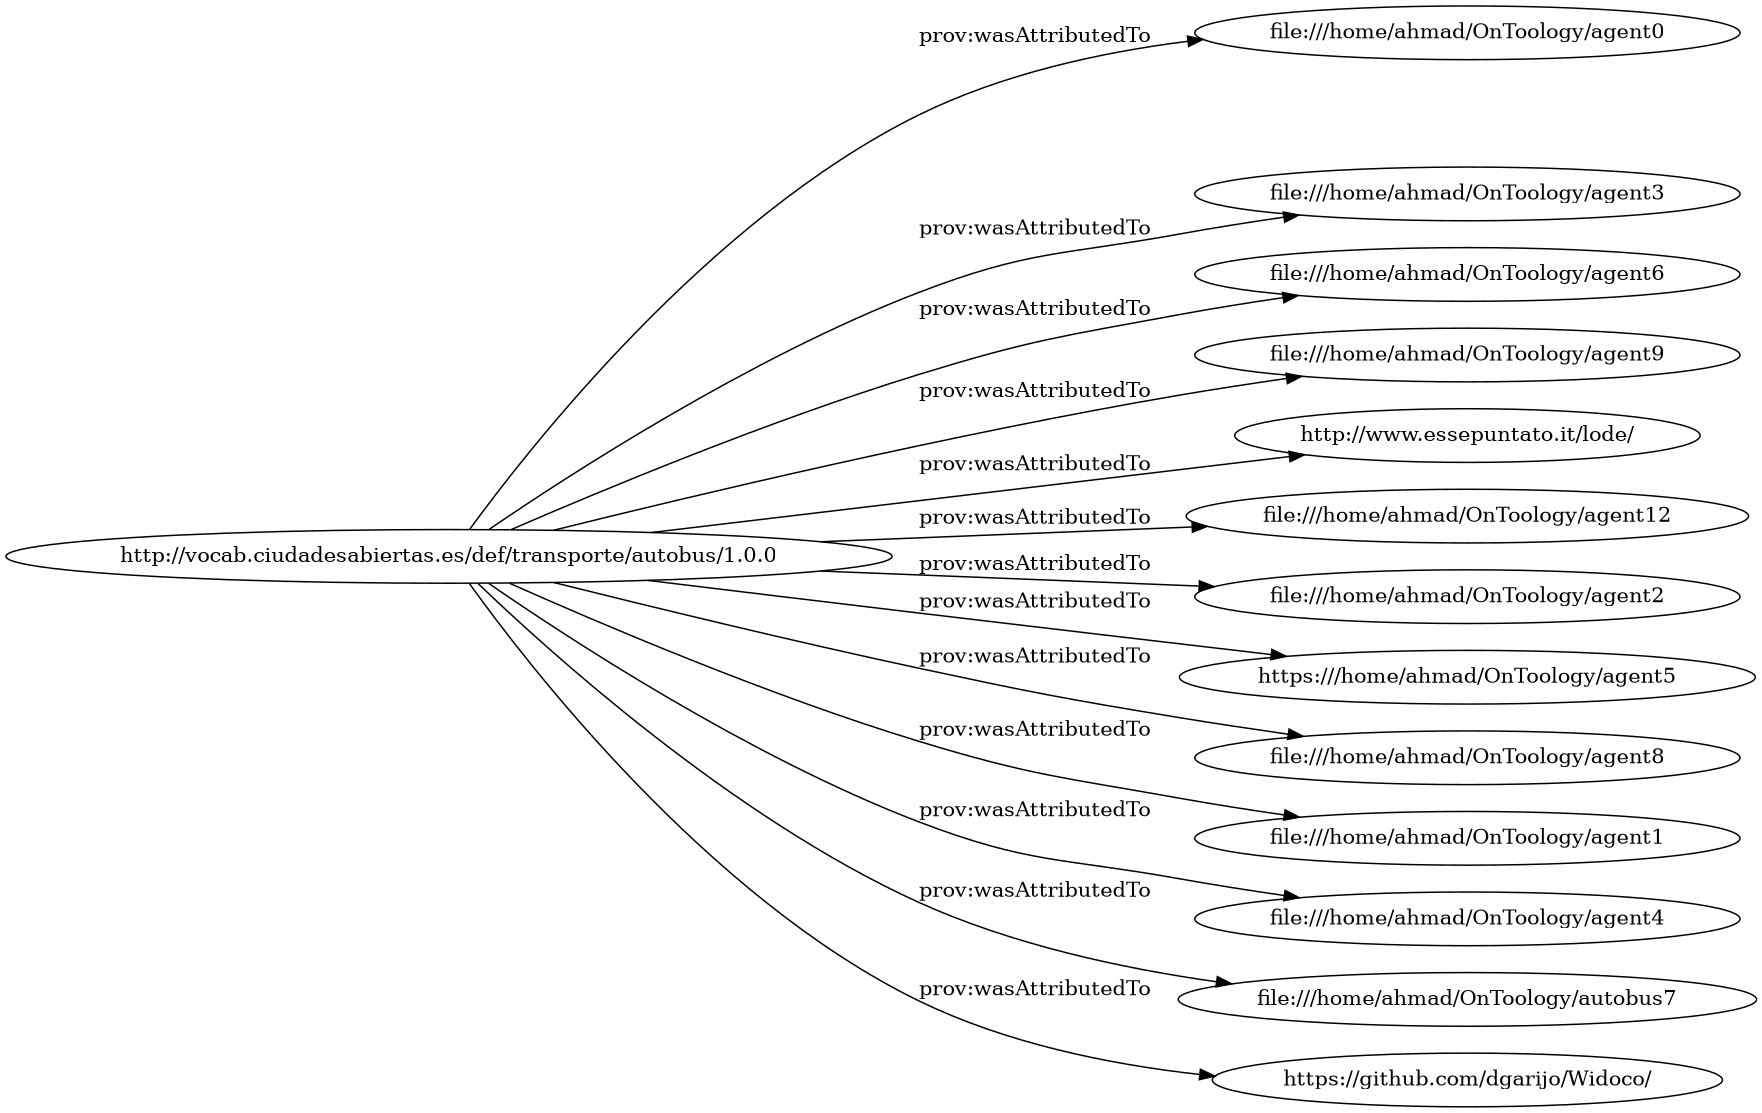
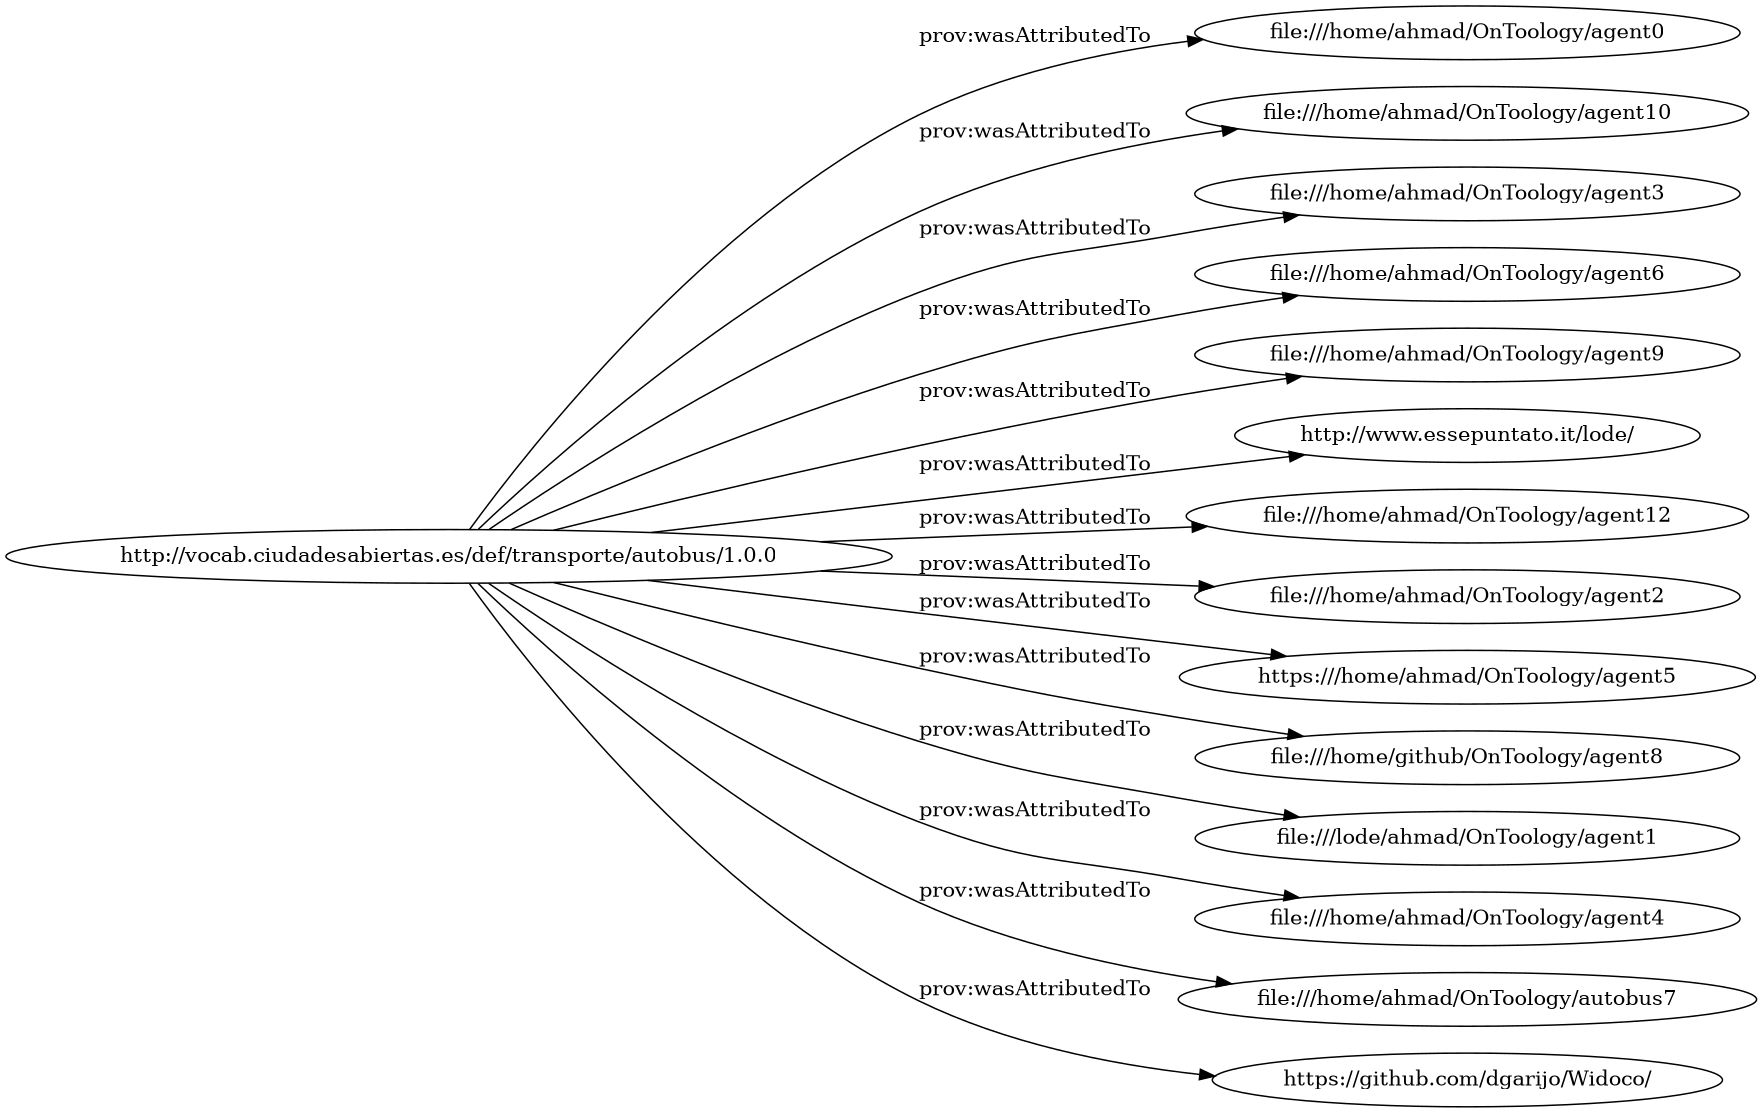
node "file:///home/ahmad/OnToology/agent10": added
node "file:///home/ahmad/OnToology/agent8": label "file:///home/ahmad/OnToology/agent8" -> "file:///home/github/OnToology/agent8"
node "file:///home/ahmad/OnToology/agent1": label "file:///home/ahmad/OnToology/agent1" -> "file:///lode/ahmad/OnToology/agent1"
